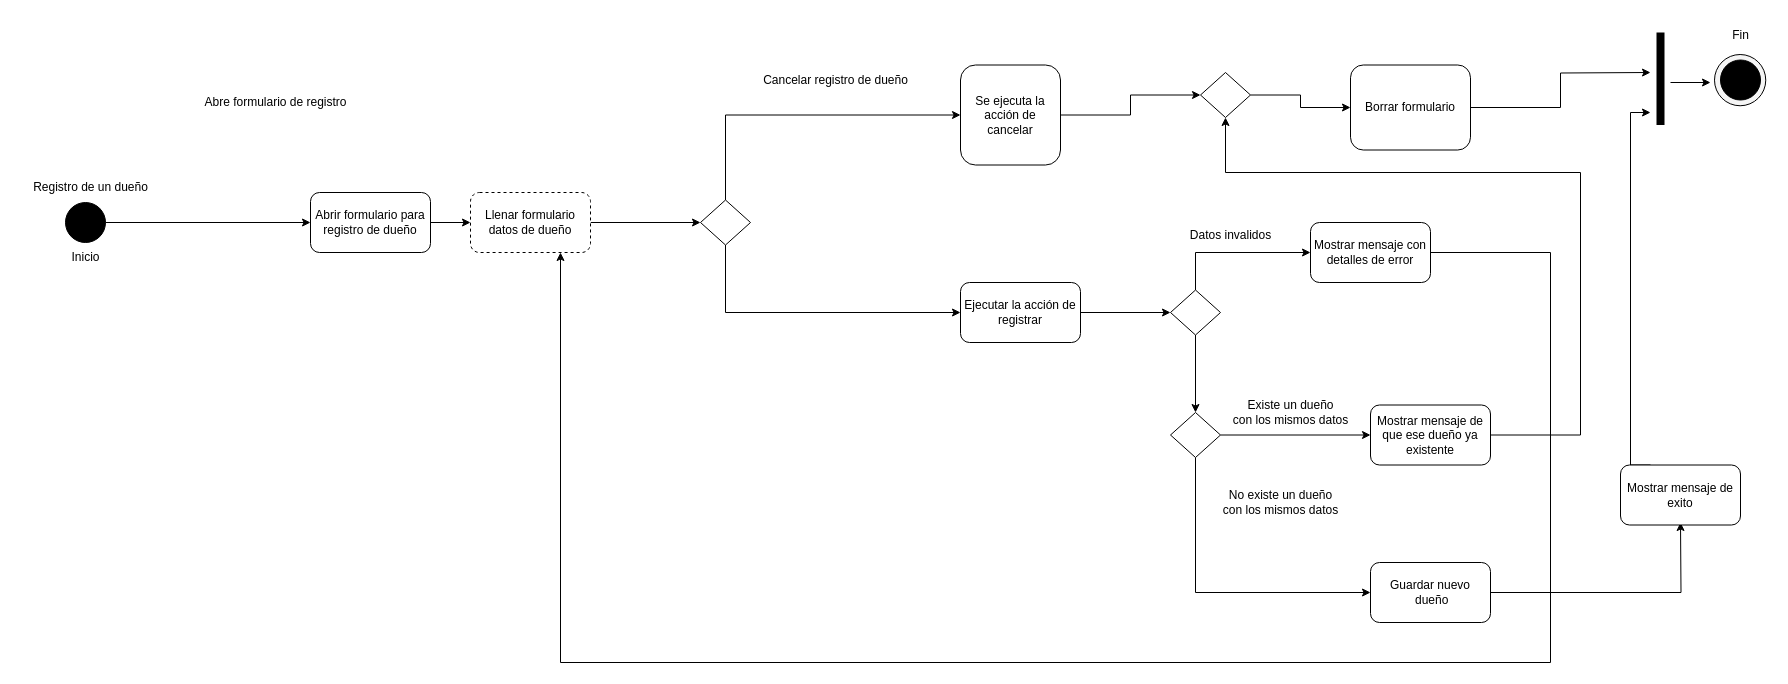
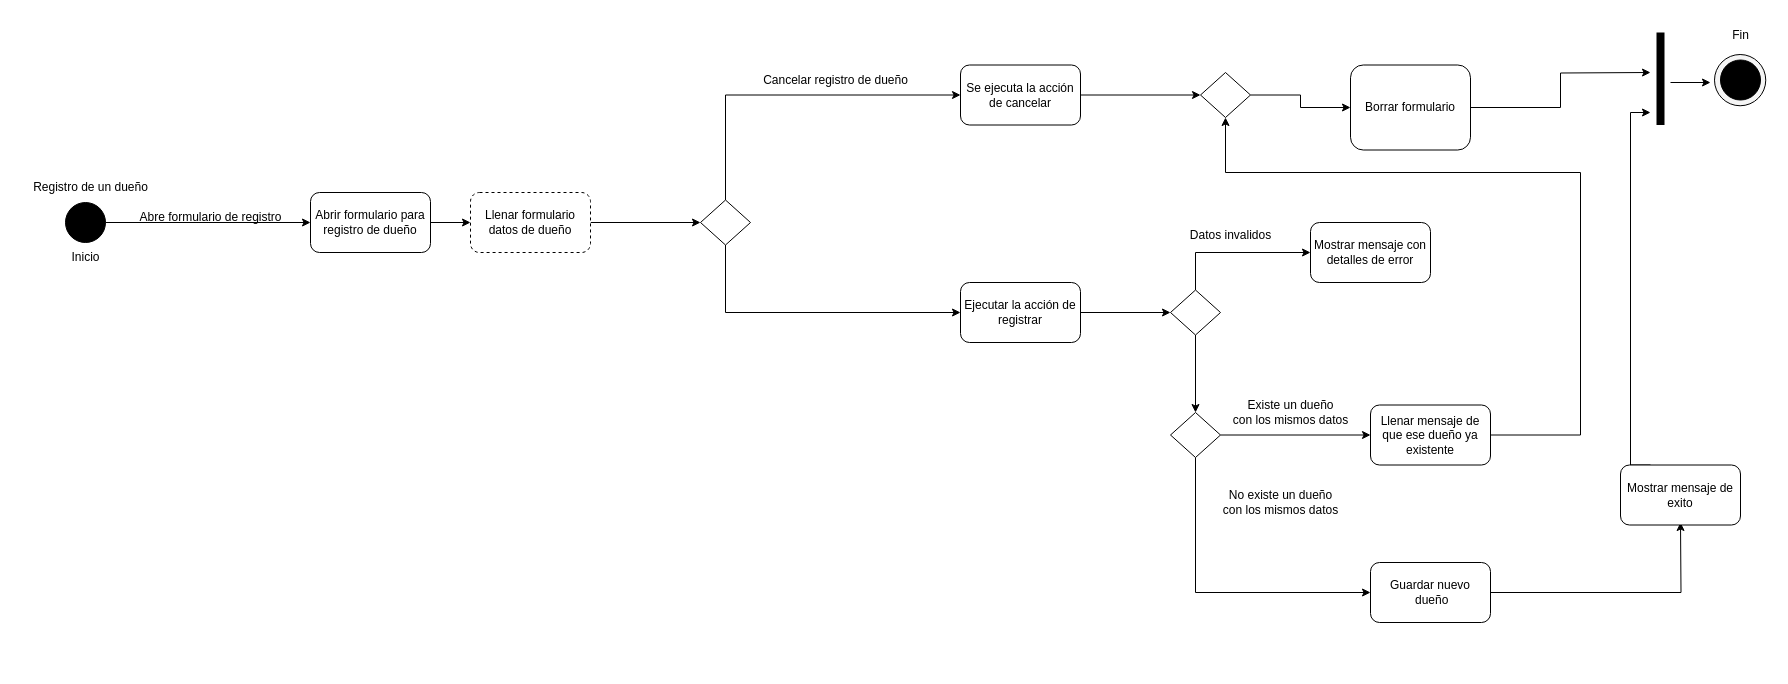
node "Abre formulario de registro": moved (276, 103) -> (211, 218)
node "Se ejecuta la acción de cancelar": size 100x100 -> 120x60
node "Mostrar mensaje de que ese dueño ya existente": label "Mostrar mensaje de que ese dueño ya existente" -> "Llenar mensaje de que ese dueño ya existente"
edge "Mostrar mensaje con detalles de error" -> "Llenar formulario datos de dueño": removed
